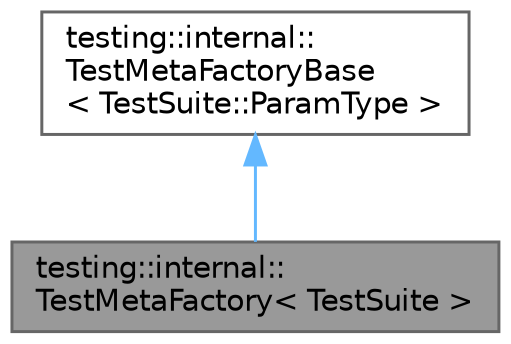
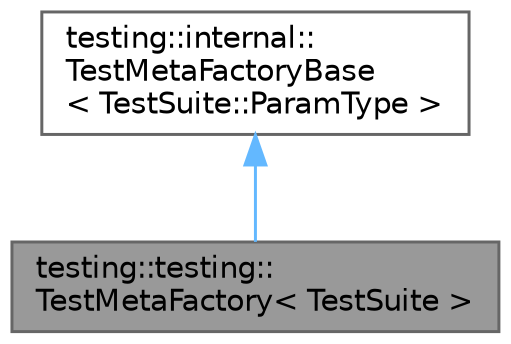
node "testing::internal:: TestMetaFactory< TestSuite >": label "testing::internal:: TestMetaFactory< TestSuite >" -> "testing::testing:: TestMetaFactory< TestSuite >"
